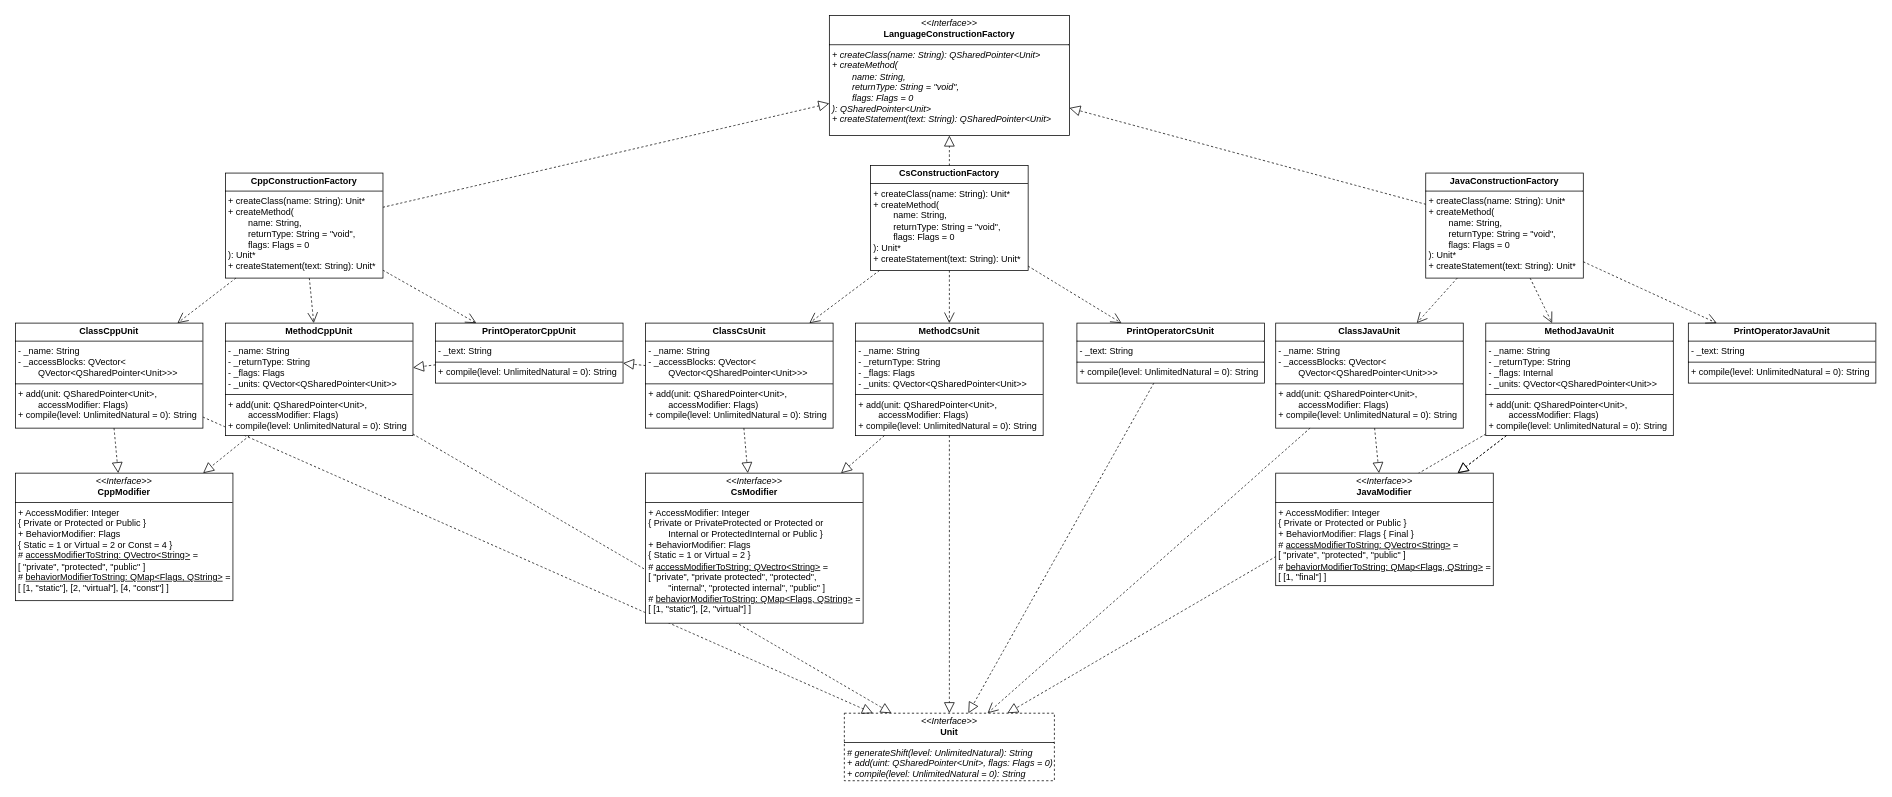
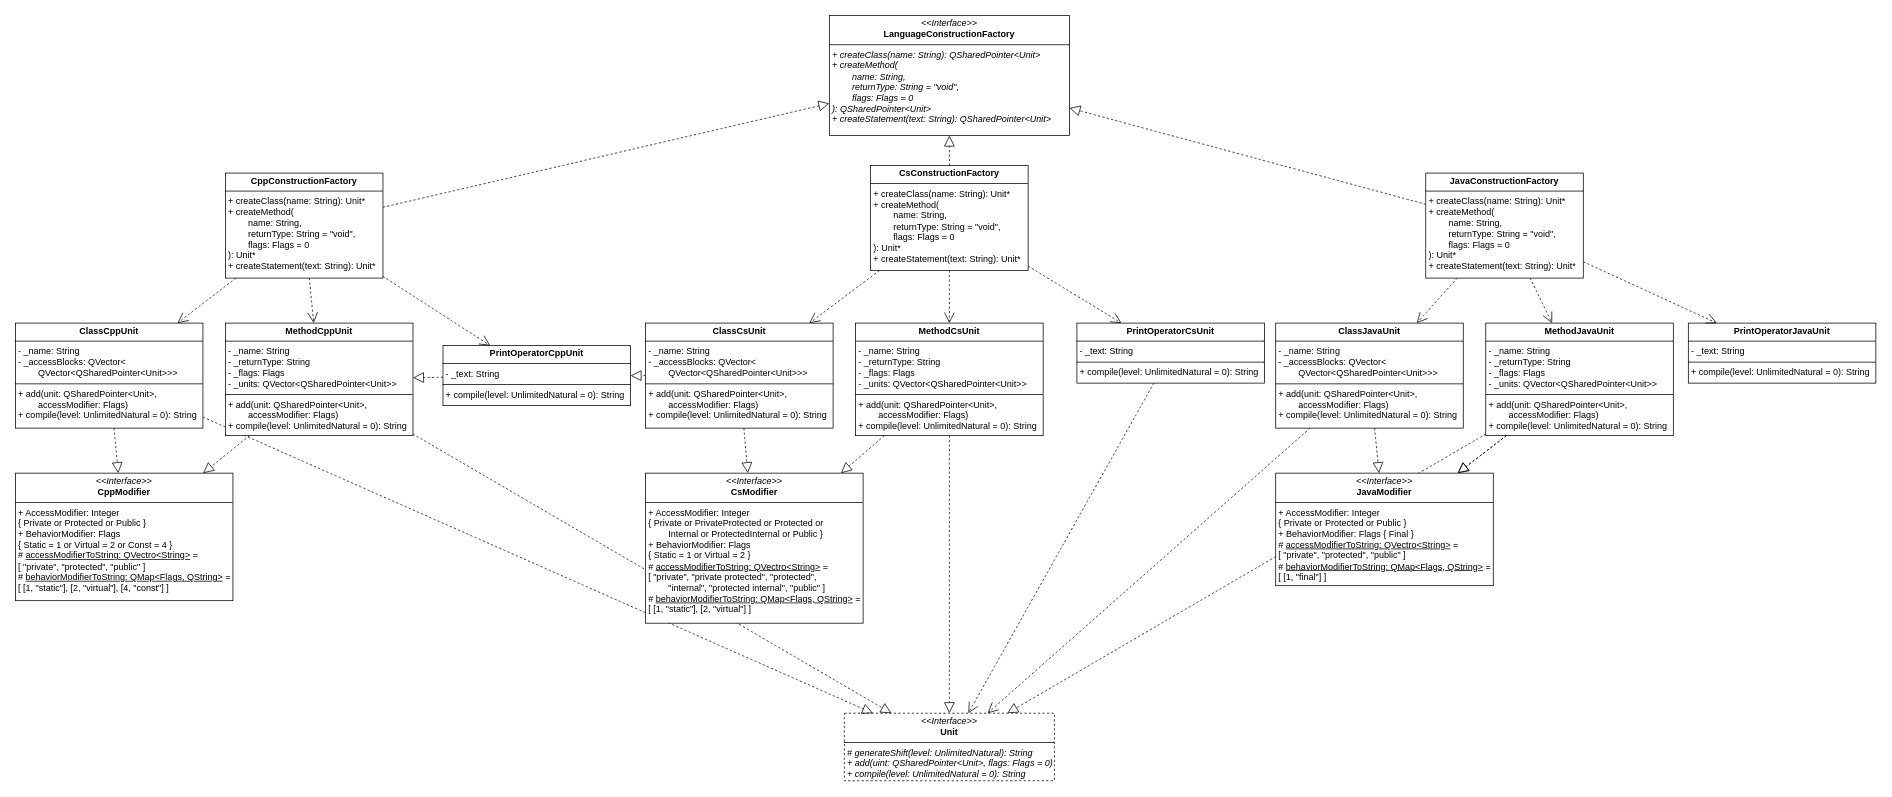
node "PrintOperatorCppUnit - _text: String + compile(level: UnlimitedNatural = 0): String": moved (529, 353) -> (537, 375)
node "MethodJavaUnit - _name: String - _returnType: String - _flags: Internal - _units: QVector<QSharedPointer<Unit>> + add(unit: QSharedPointer<Unit>, accessModifier: Flags) + compile(level: UnlimitedNatural = 0): String": label "MethodJavaUnit - _name: String - _returnType: String - _flags: Internal - _units: QVector<QSharedPointer<Unit>> + add(unit: QSharedPointer<Unit>, accessModifier: Flags) + compile(level: UnlimitedNatural = 0): String" -> "MethodJavaUnit - _name: String - _returnType: String - _flags: Flags - _units: QVector<QSharedPointer<Unit>> + add(unit: QSharedPointer<Unit>, accessModifier: Flags) + compile(level: UnlimitedNatural = 0): String"
edge "PrintOperatorCsUnit - _text: String + compile(level: UnlimitedNatural = 0): String" -> "<<Interface>> Unit # generateShift(level: UnlimitedNatural): String + add(uint: QSharedPointer<Unit>, flags: Flags = 0) + compile(level: UnlimitedNatural = 0): String": arrowhead block -> open
